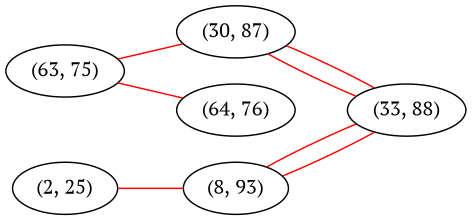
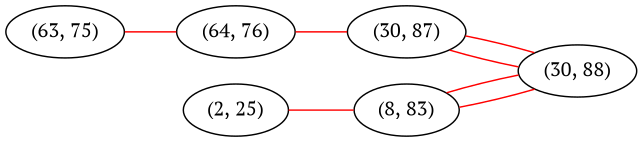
edge "(30, 87)" -- "(63, 75)": now "(30, 87)" -- "(64, 76)"
node "(33, 88)": label "(33, 88)" -> "(30, 88)"
node "(8, 93)": label "(8, 93)" -> "(8, 83)"
